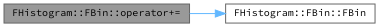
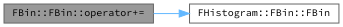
node "FHistogram::FBin::operator+=": label "FHistogram::FBin::operator+=" -> "FBin::FBin::operator+="
